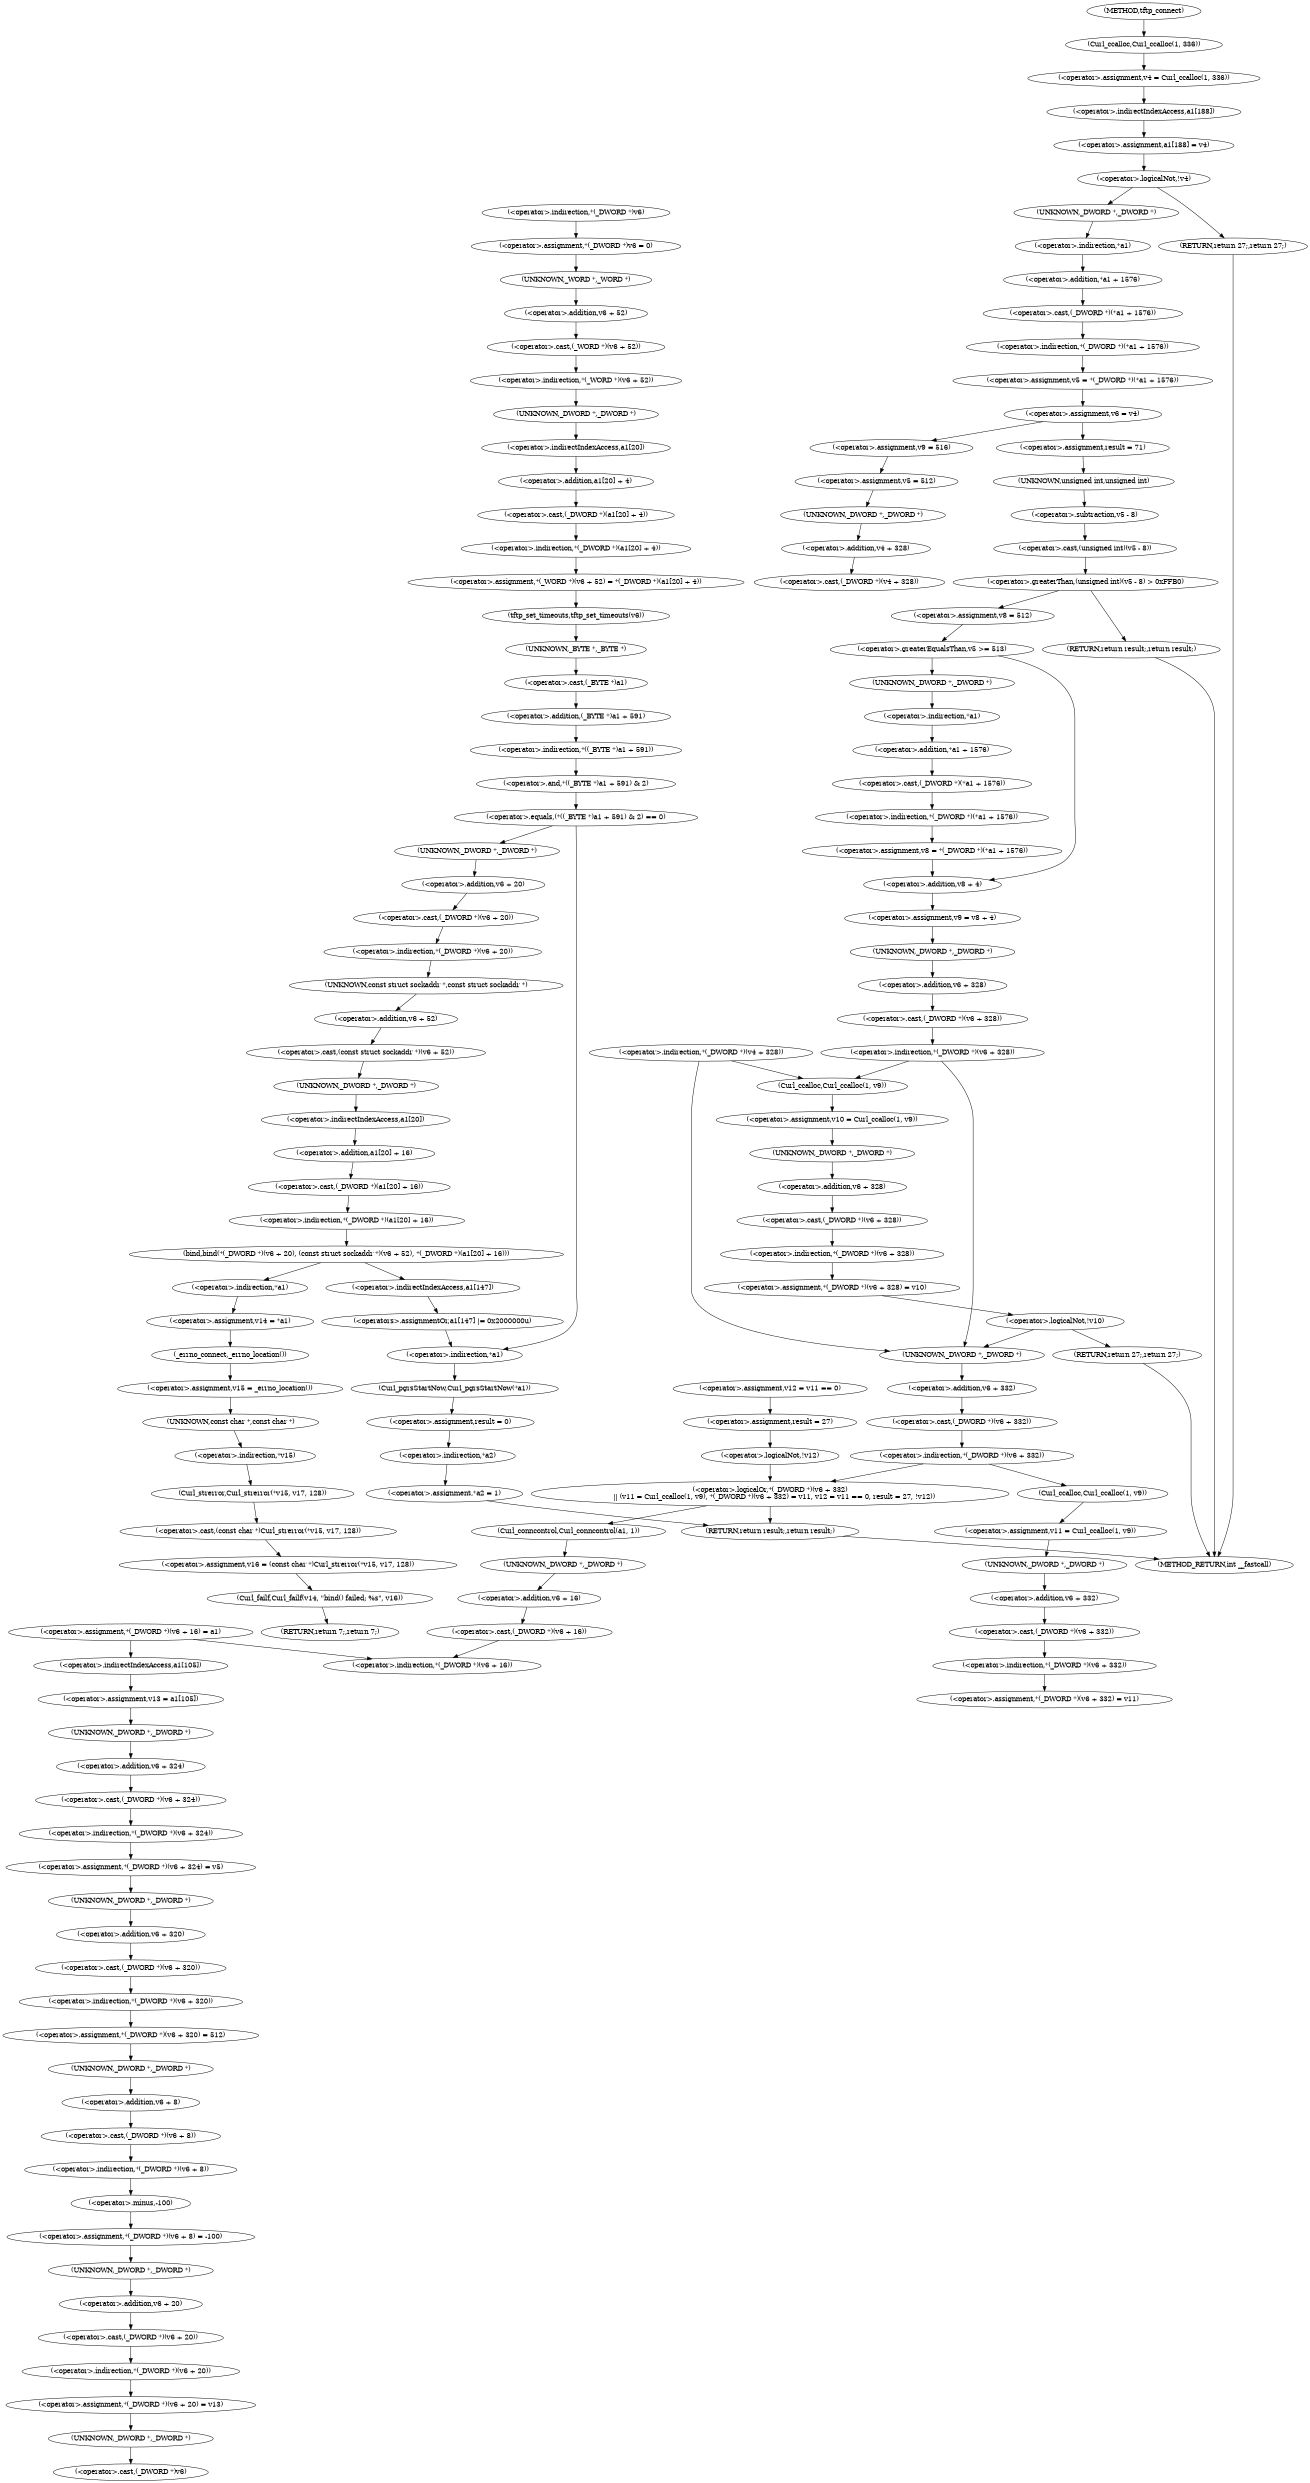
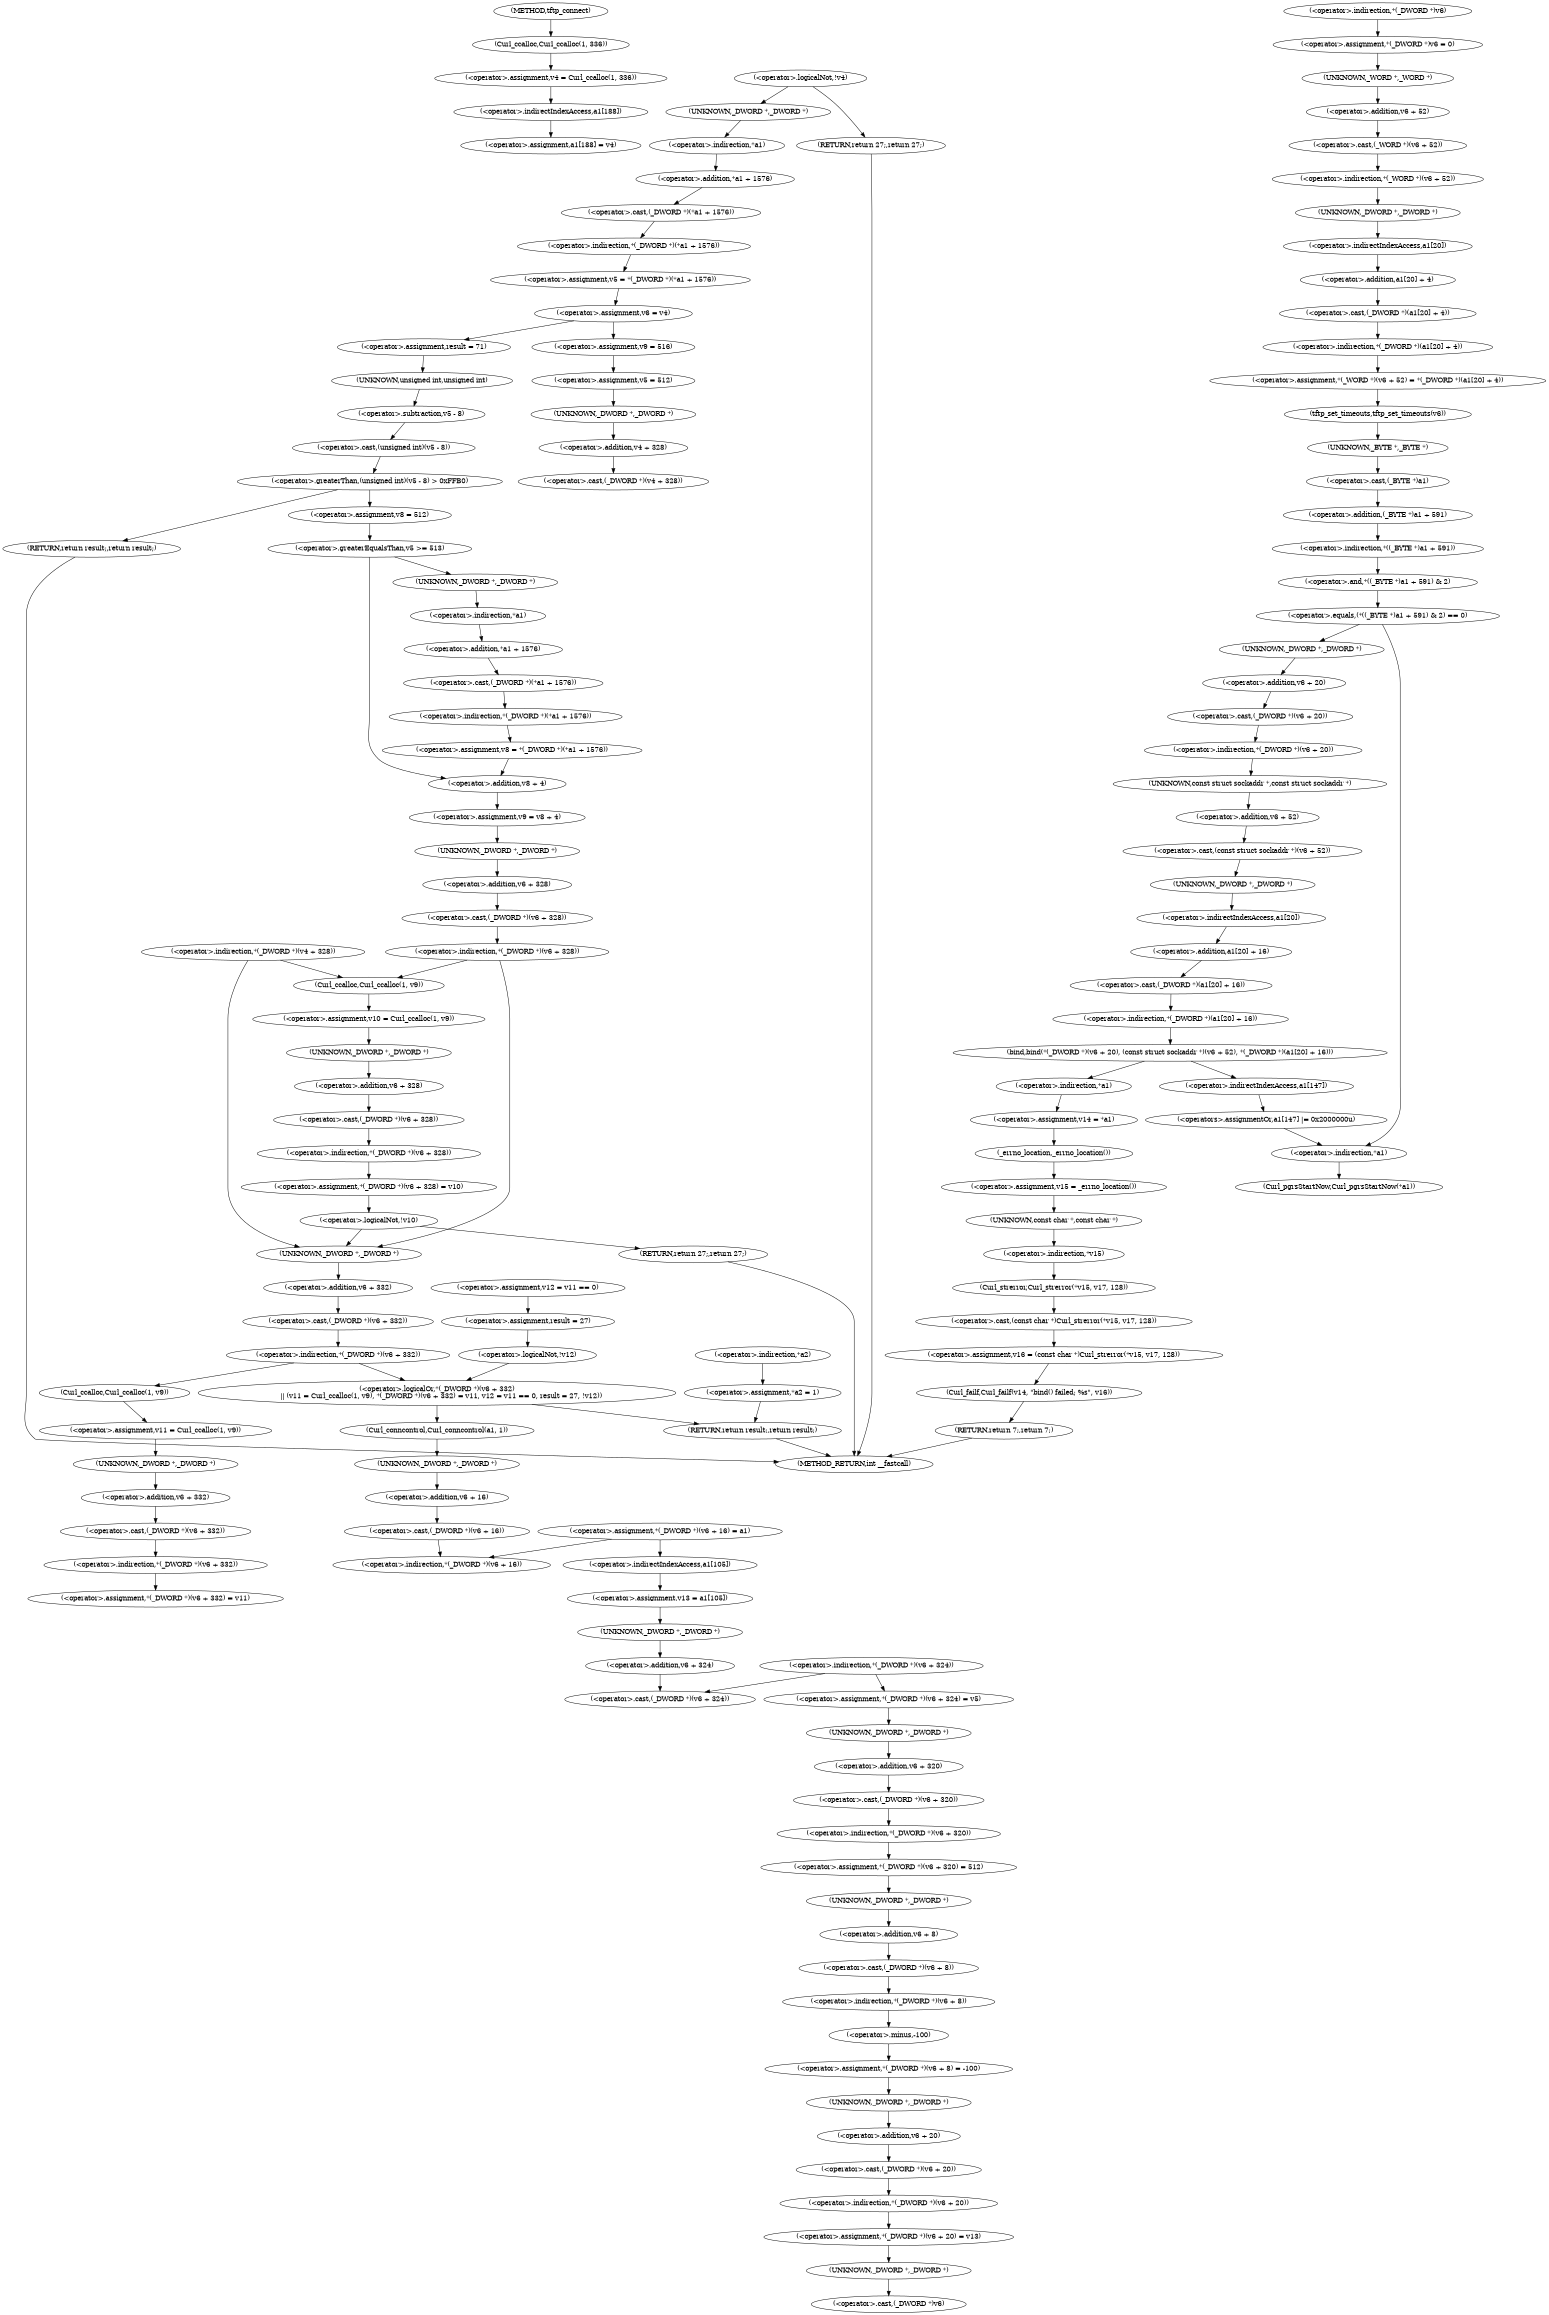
edge "(<operator>.assignment,a1[188] = v4)" -> "(<operator>.logicalNot,!v4)": removed
node "(_errno_connect,_errno_location())": label "(_errno_connect,_errno_location())" -> "(_errno_location,_errno_location())"
node "(<operator>.assignment,result = 0)": removed
edge "(RETURN,return 7;,return 7;)" -> "(METHOD_RETURN,int __fastcall)": added
edge "(<operator>.cast,(_DWORD *)(v6 + 324))" -> "(<operator>.indirection,*(_DWORD *)(v6 + 324))": reversed
